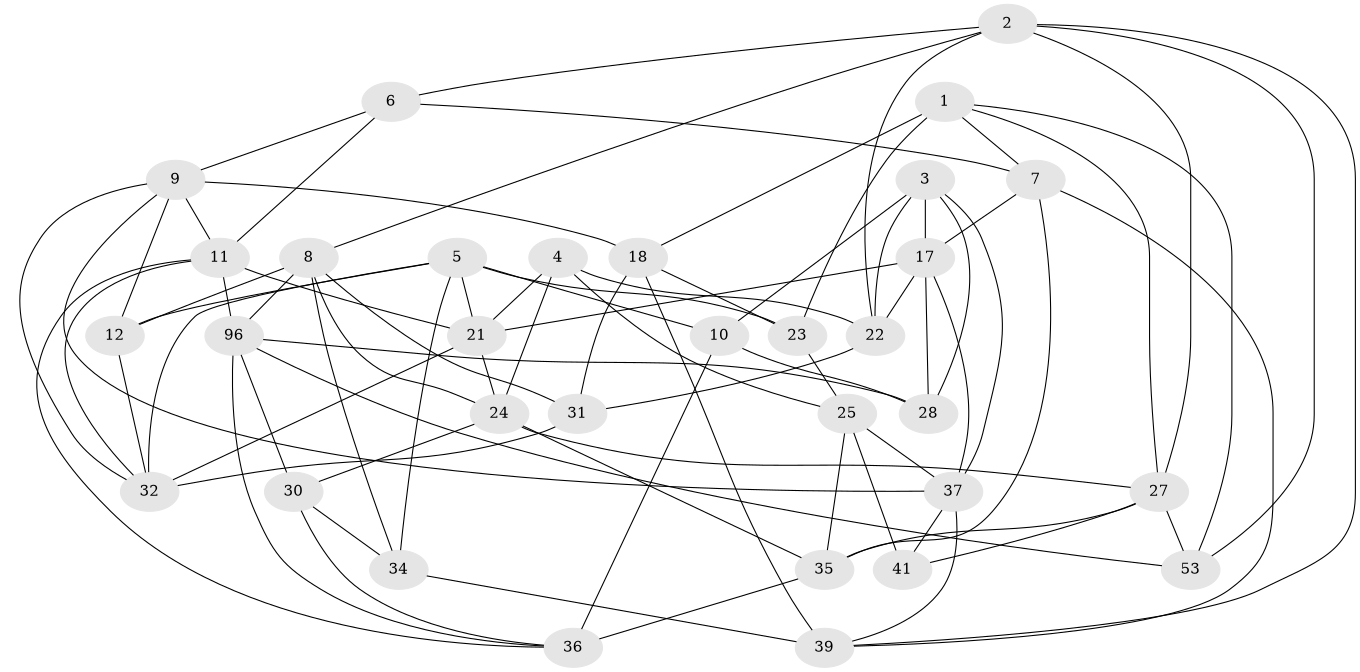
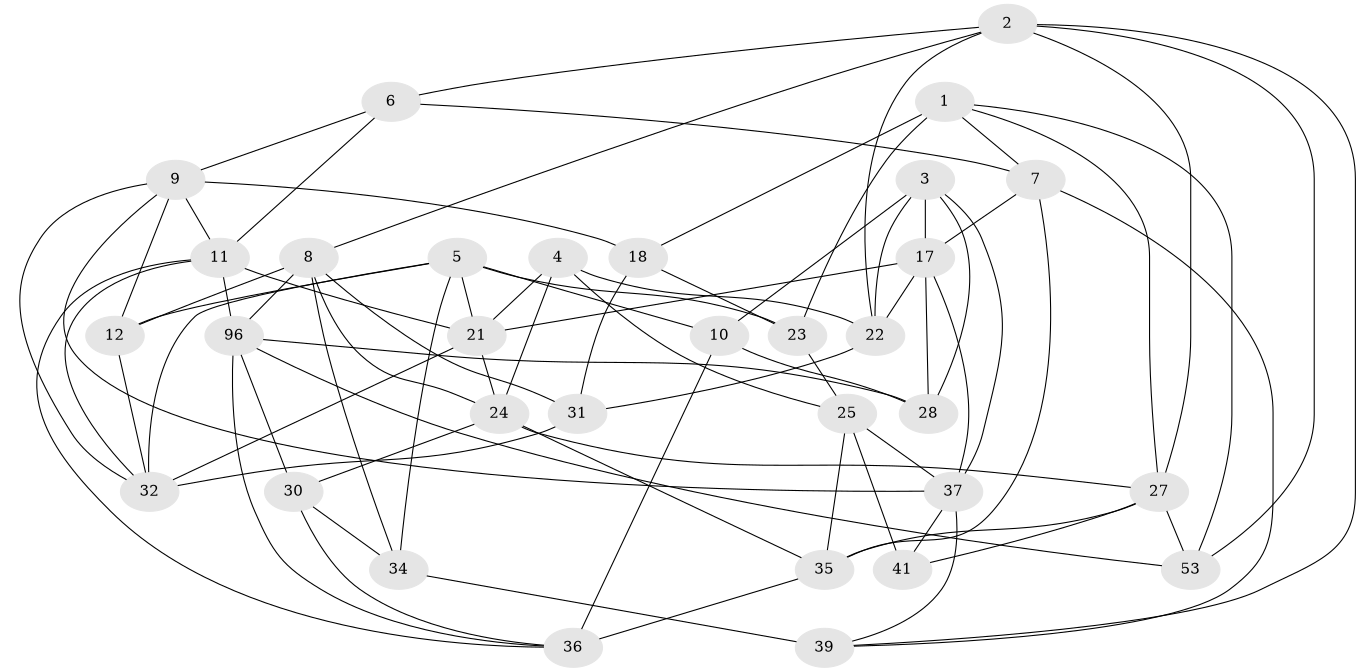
edge "18" -- "39": removed
